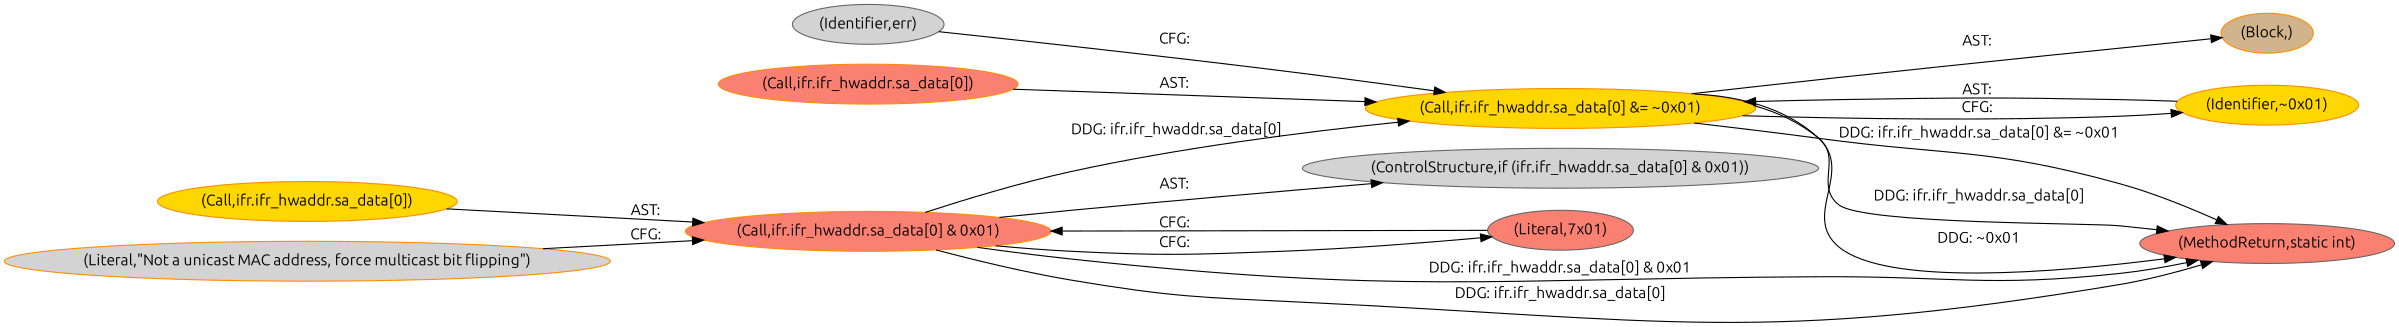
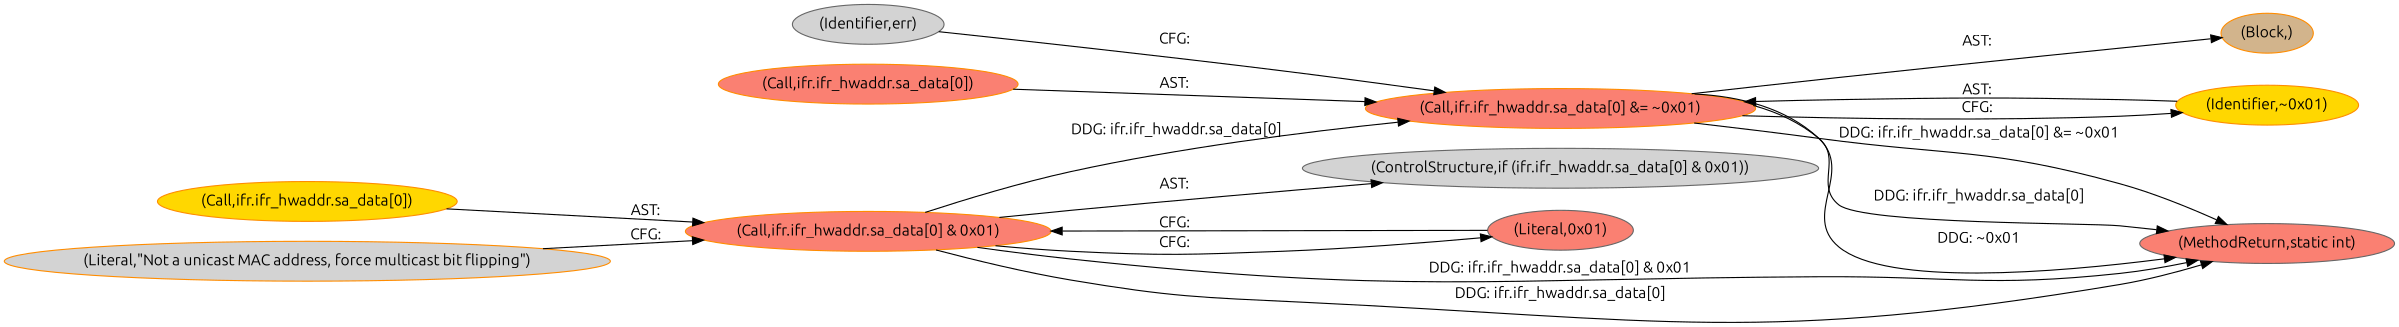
node "(Call,ifr.ifr_hwaddr.sa_data[0] &= ~0x01)": fillcolor gold -> salmon
node "(Literal,7x01)": label "(Literal,7x01)" -> "(Literal,0x01)"
